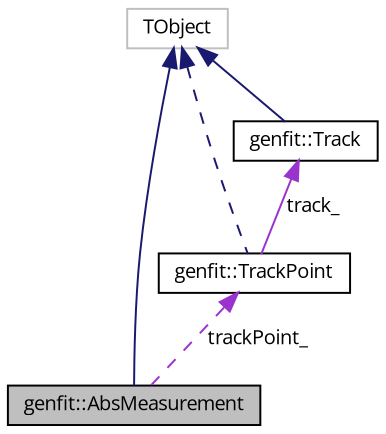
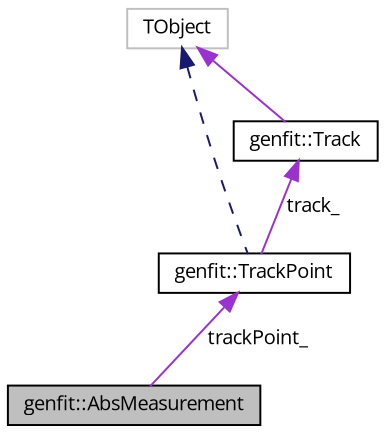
edge "genfit::Track" -> "TObject": color midnightblue -> darkorchid3
edge "genfit::AbsMeasurement" -> "TObject": removed
edge "genfit::AbsMeasurement" -> "genfit::TrackPoint": style dashed -> solid
